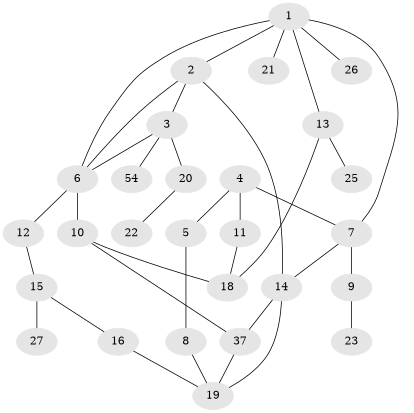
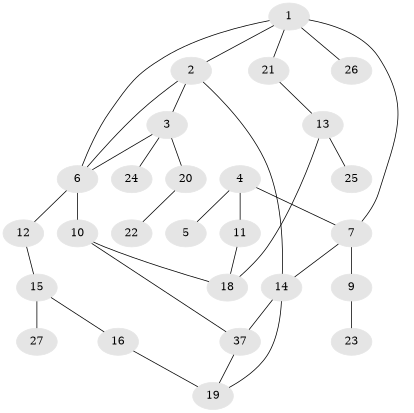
edge "1" -- "13": now "21" -- "13"
node "54": label "54" -> "24"
node "8": removed
